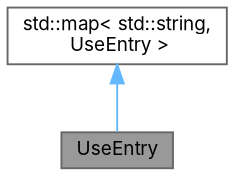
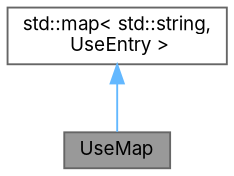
node "UseEntry": label "UseEntry" -> "UseMap"
